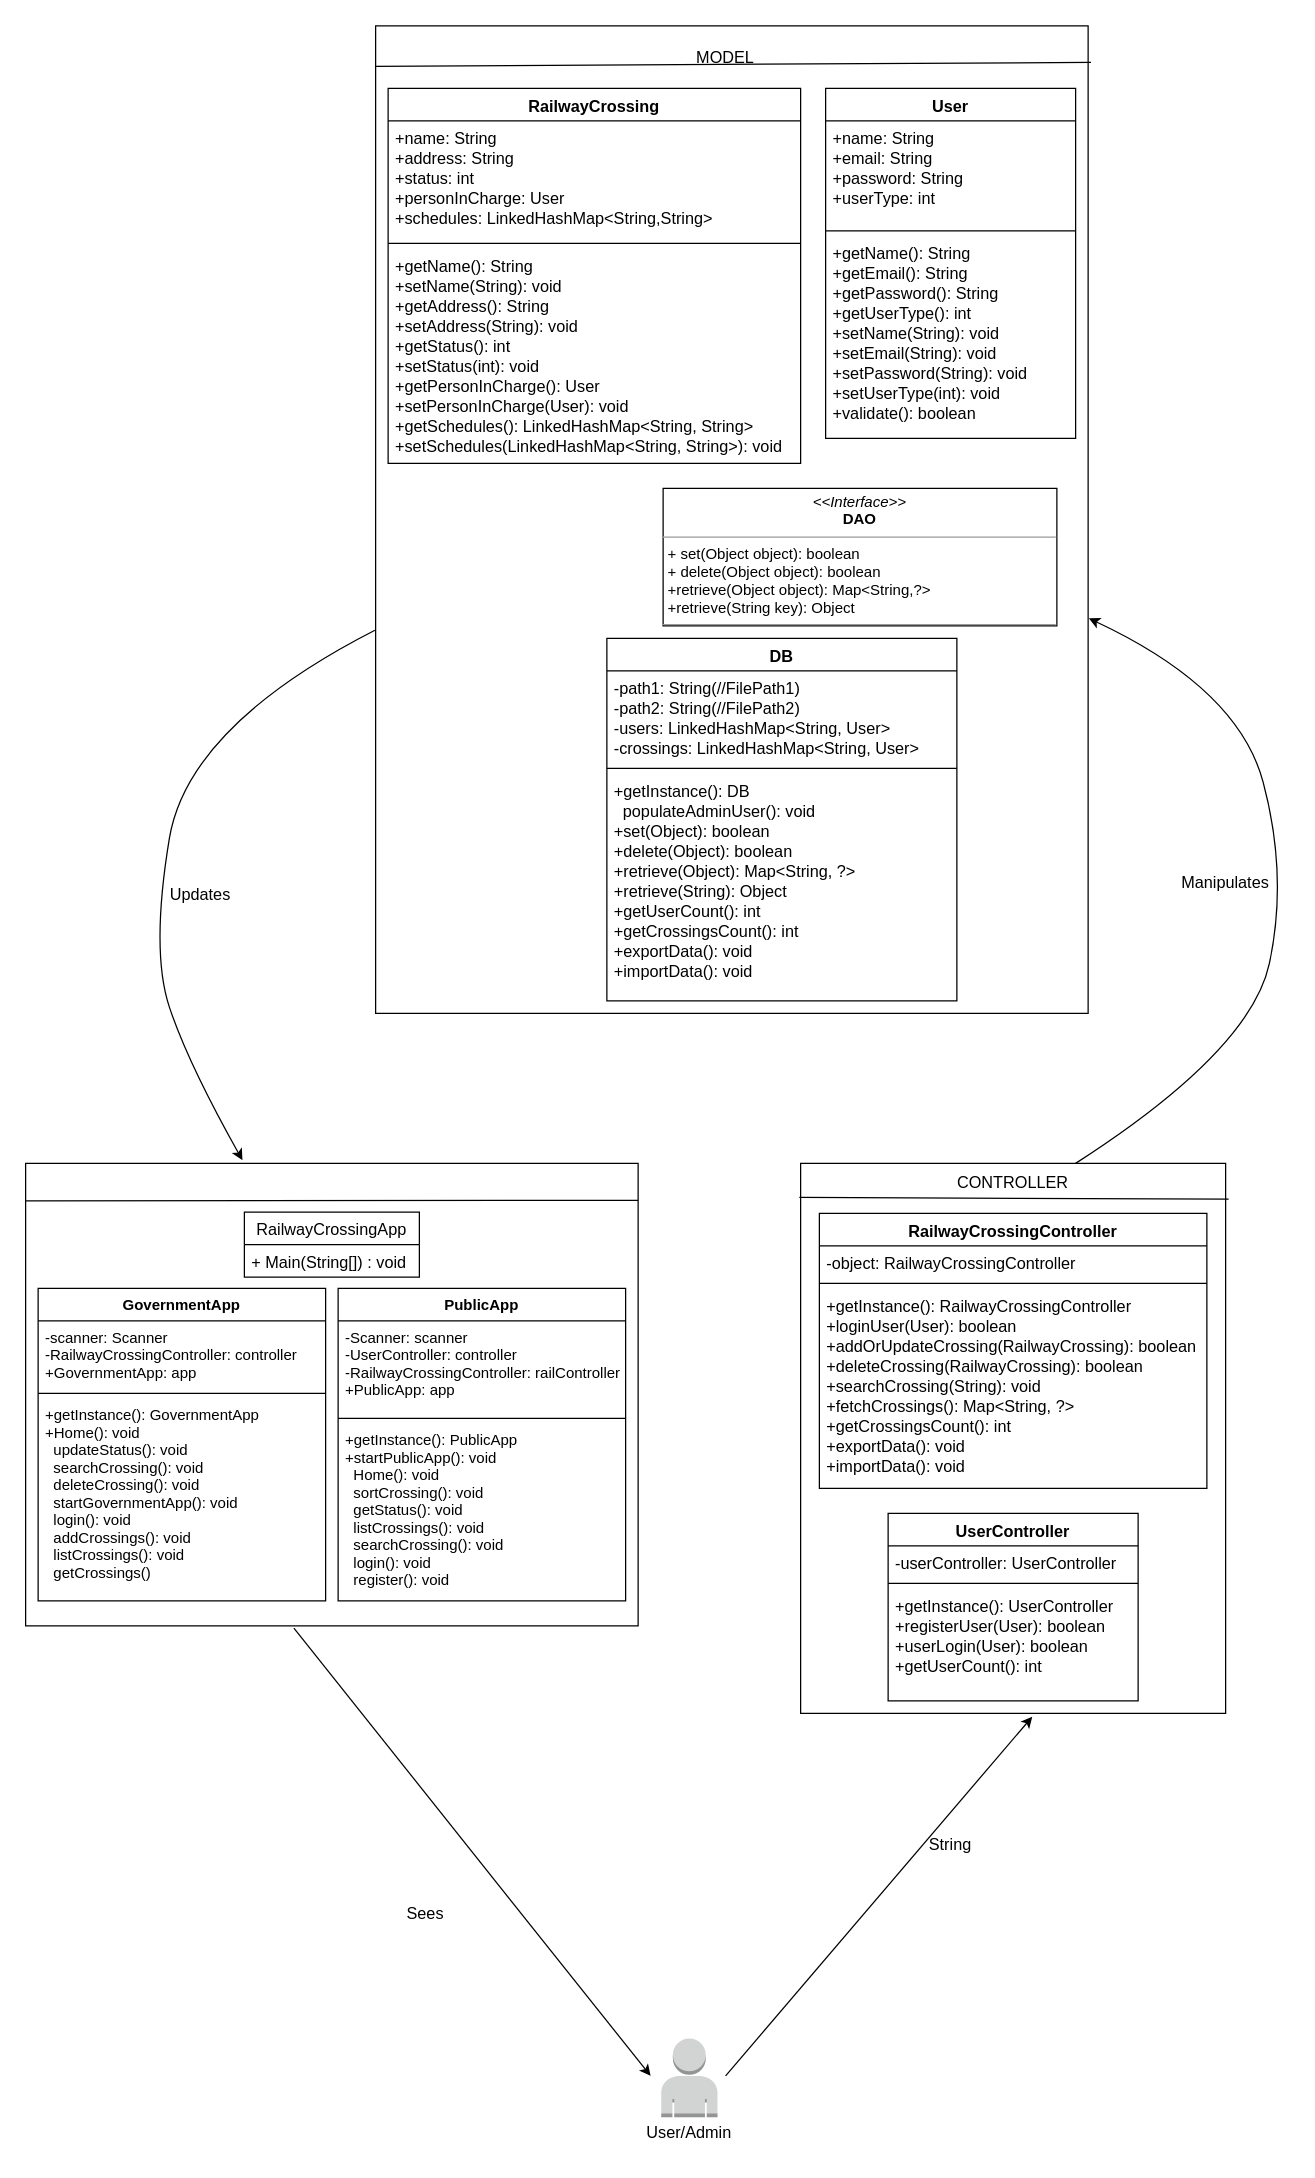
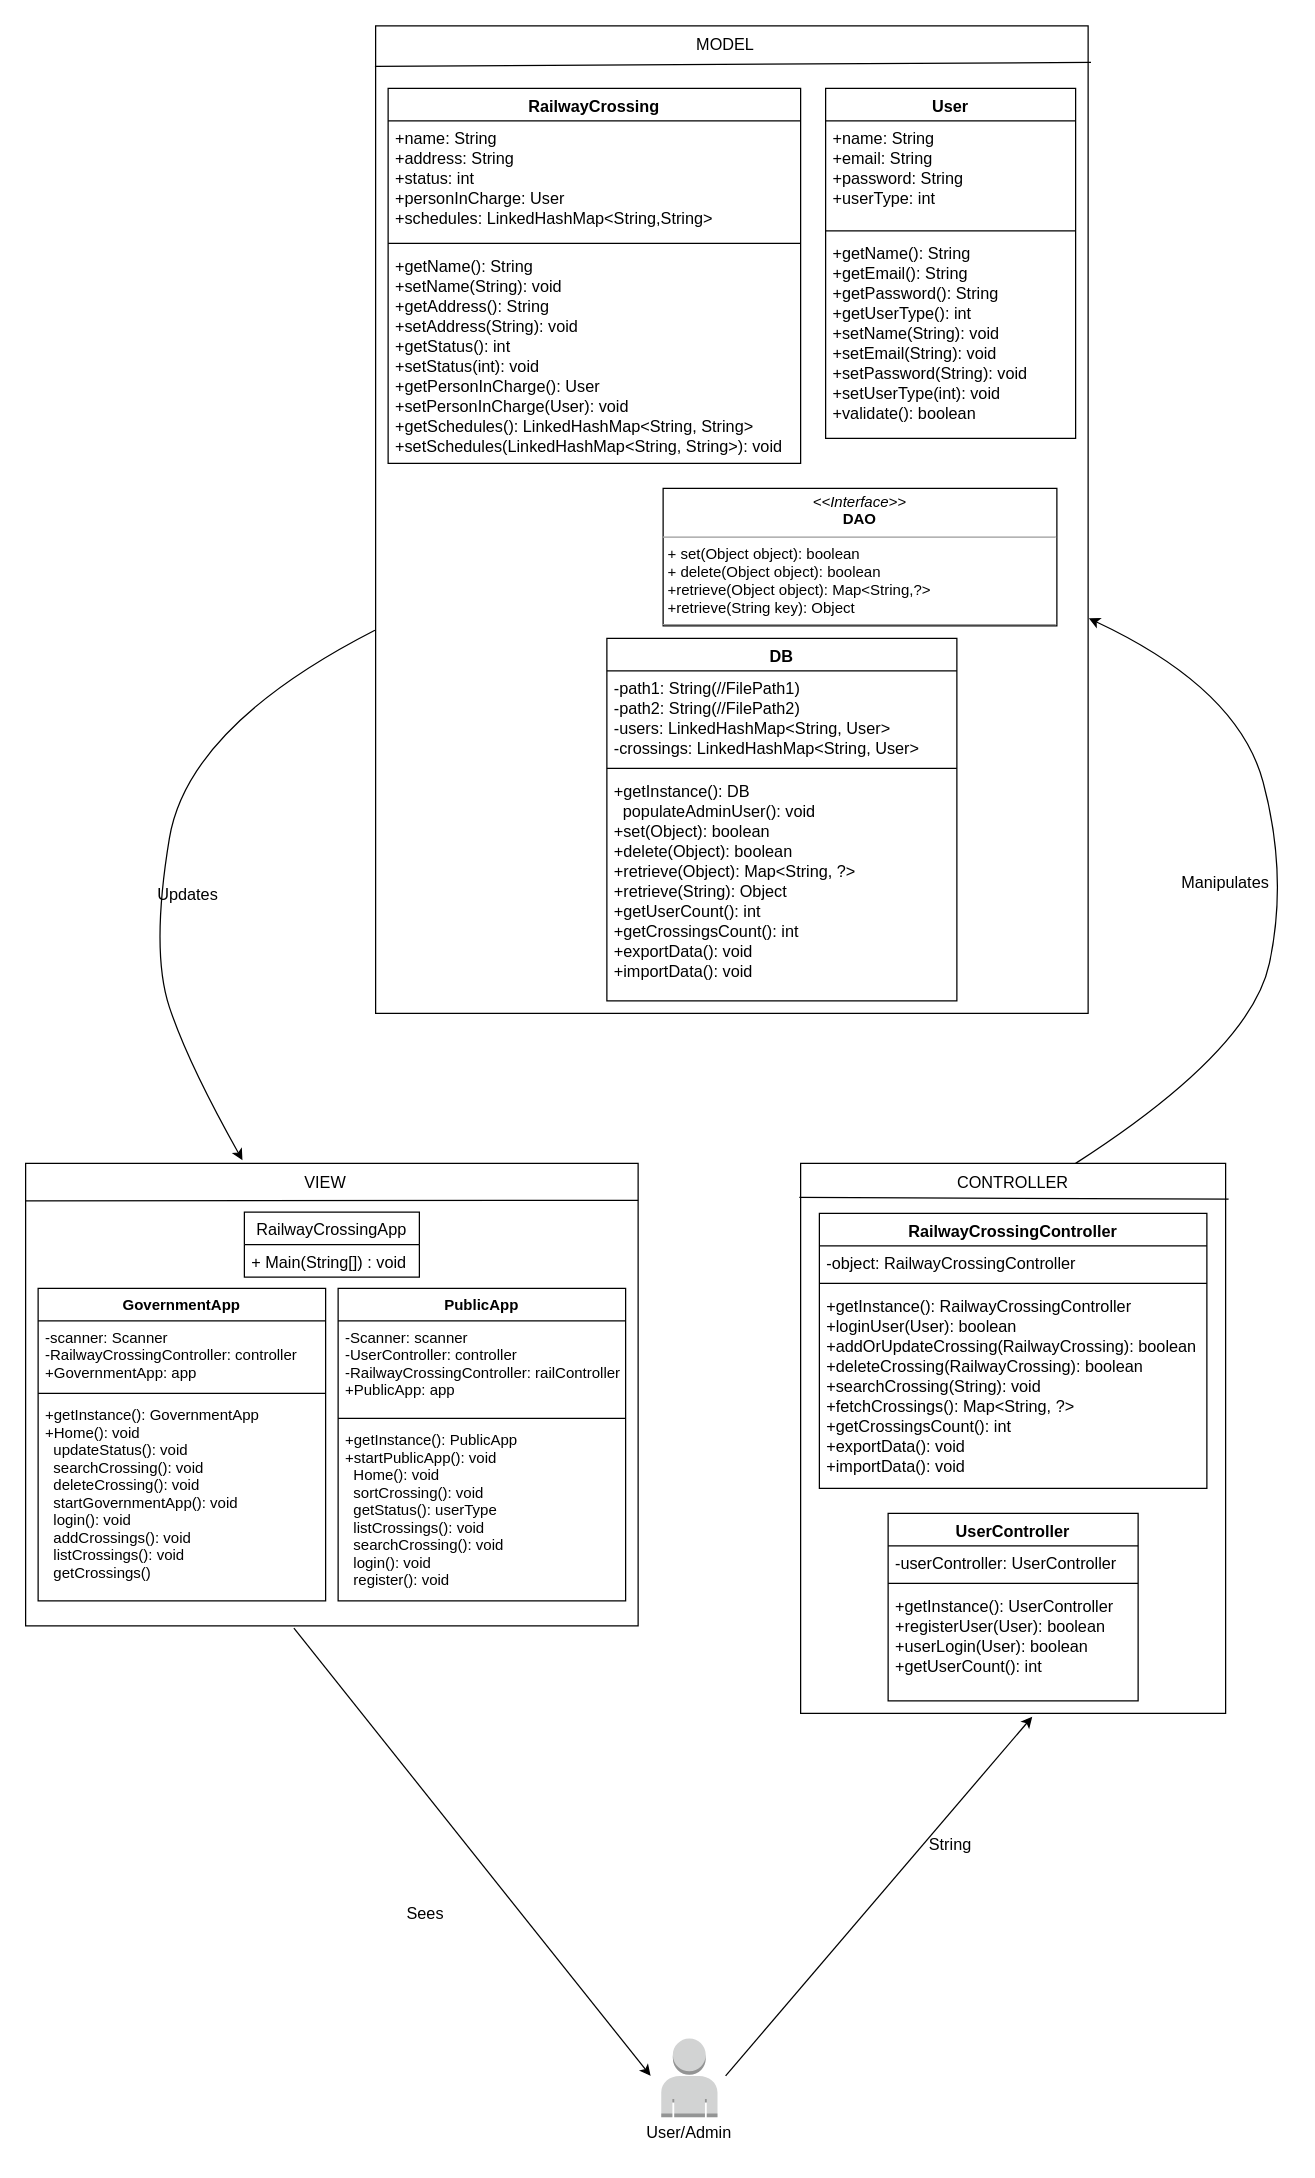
node "MODEL": moved (726, 57) -> (726, 44)
node "Updates": moved (201, 894) -> (188, 894)
node "VIEW": added
node "+getInstance(): PublicApp +startPublicApp(): void Home(): void sortCrossing(): void getStatus(): void listCrossings(): void searchCrossing(): void login(): void register(): void": label "+getInstance(): PublicApp +startPublicApp(): void Home(): void sortCrossing(): void getStatus(): void listCrossings(): void searchCrossing(): void login(): void register(): void" -> "+getInstance(): PublicApp +startPublicApp(): void Home(): void sortCrossing(): void getStatus(): userType listCrossings(): void searchCrossing(): void login(): void register(): void"
